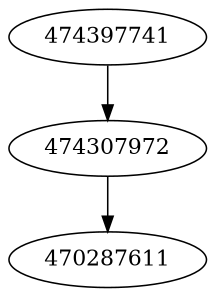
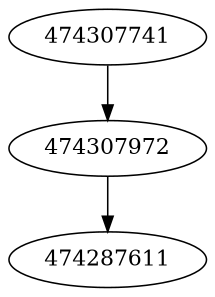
node "474397741": label "474397741" -> "474307741"
node "470287611": label "470287611" -> "474287611"
